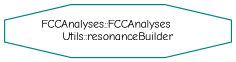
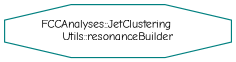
node "FCCAnalyses::FCCAnalyses Utils::resonanceBuilder": label "FCCAnalyses::FCCAnalyses Utils::resonanceBuilder" -> "FCCAnalyses::JetClustering Utils::resonanceBuilder"
